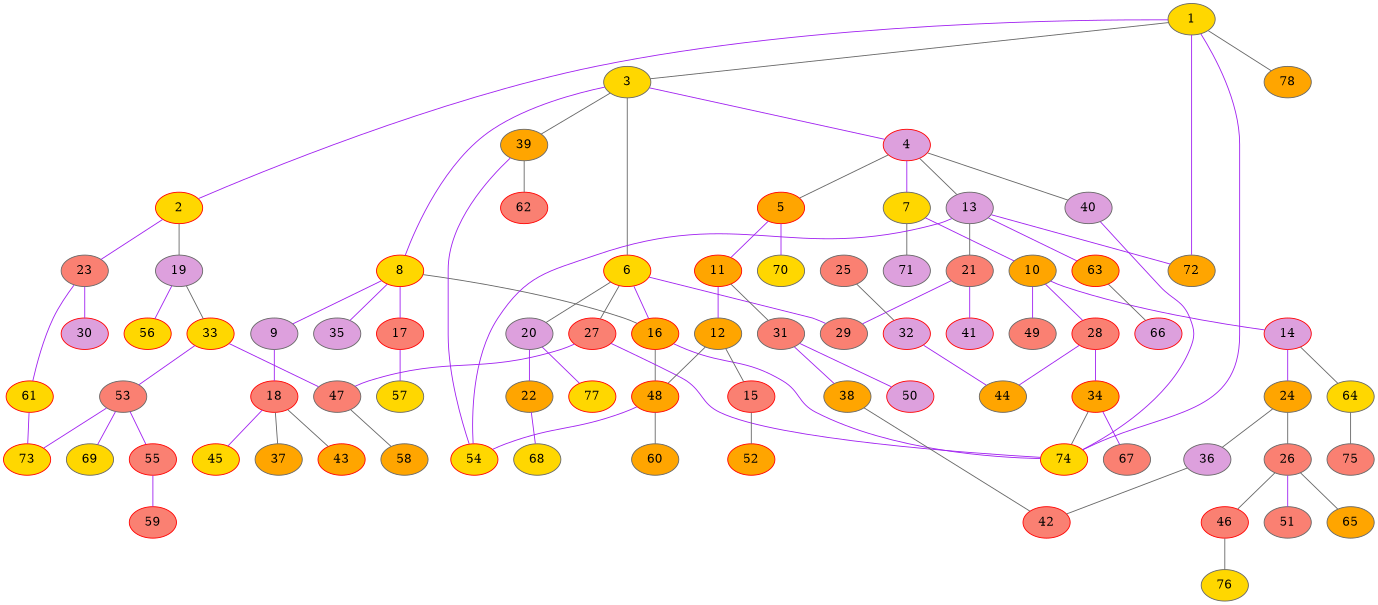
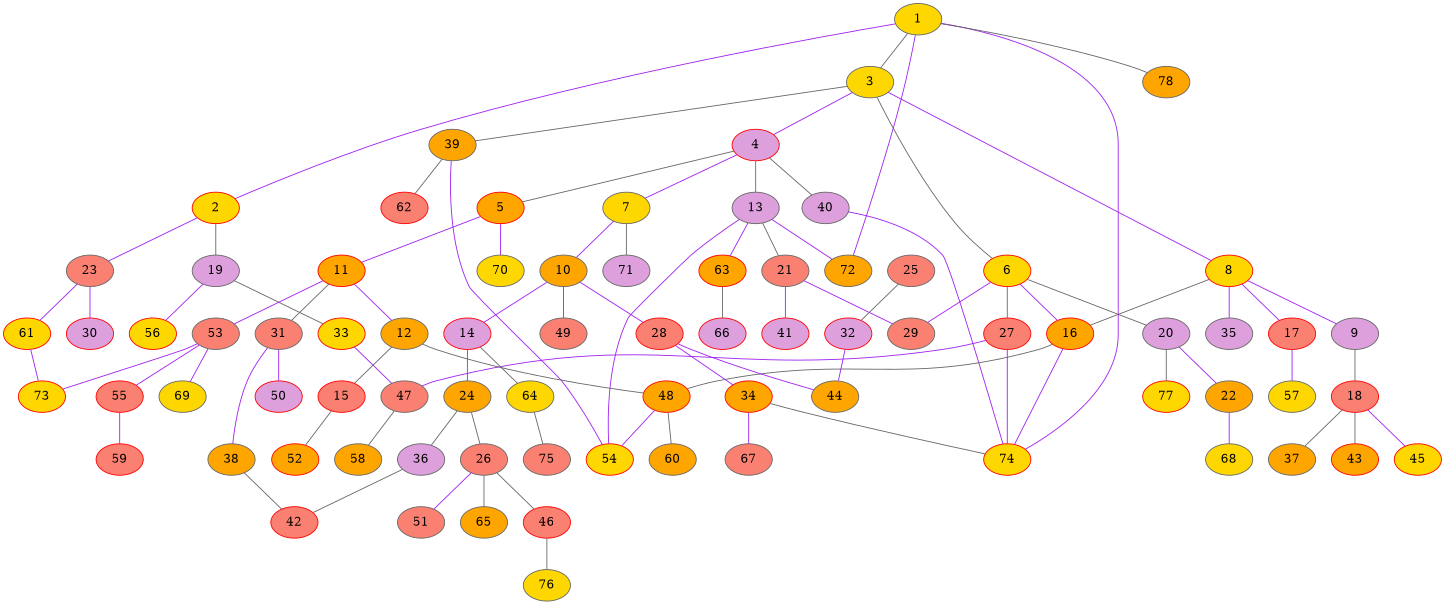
edge "9" -- "18": color purple -> gray40
edge "33" -- "53": now "11" -- "53"
edge "20" -- "77": color purple -> gray40
